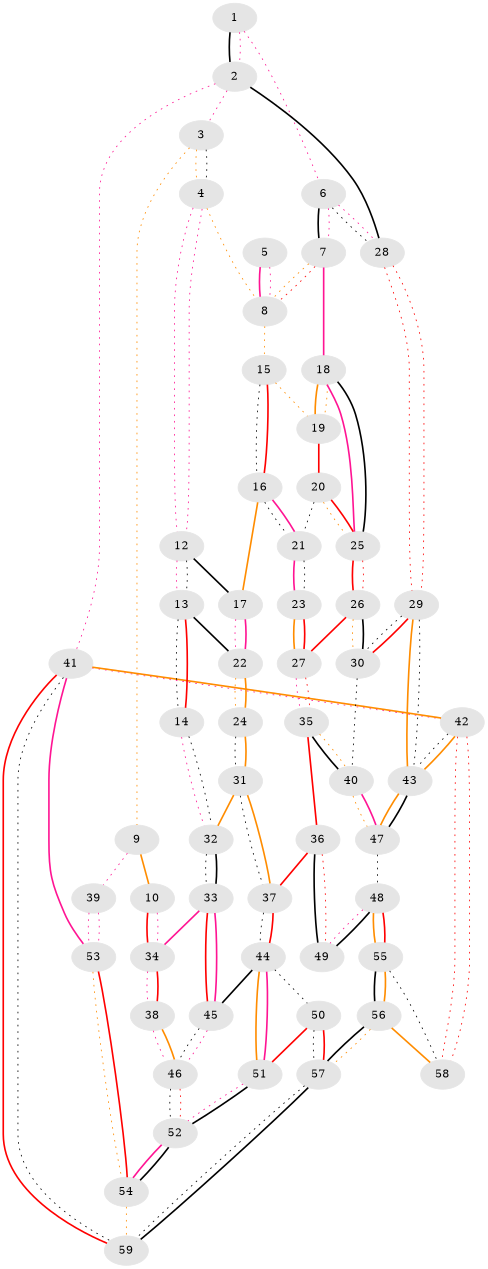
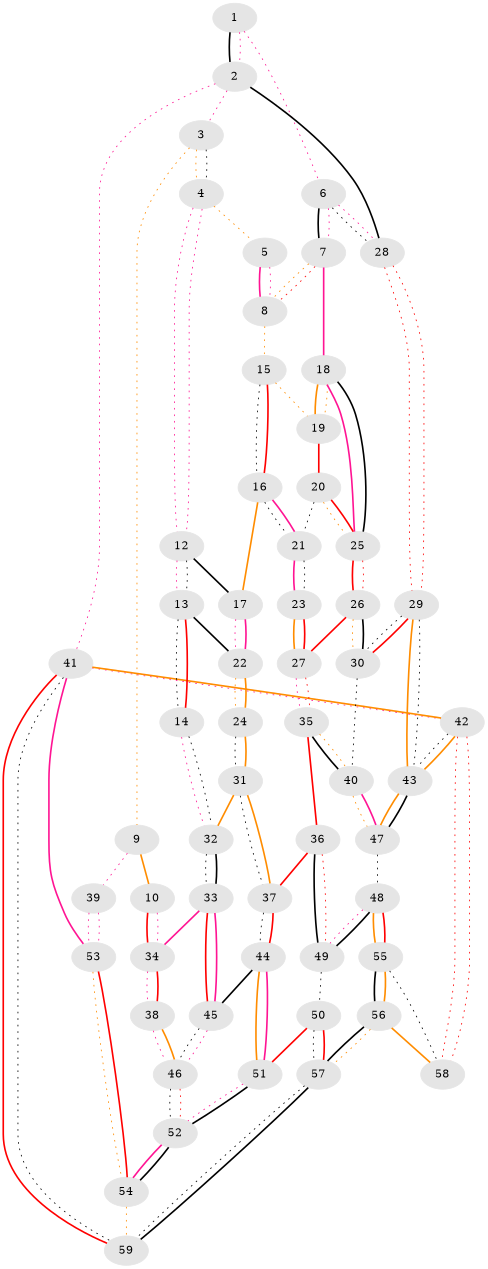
edge "4" -- "8": now "4" -- "5"
edge "44" -- "50": now "49" -- "50"
